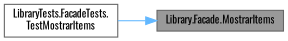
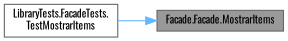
node "Library.Facade.MostrarItems": label "Library.Facade.MostrarItems" -> "Facade.Facade.MostrarItems"
